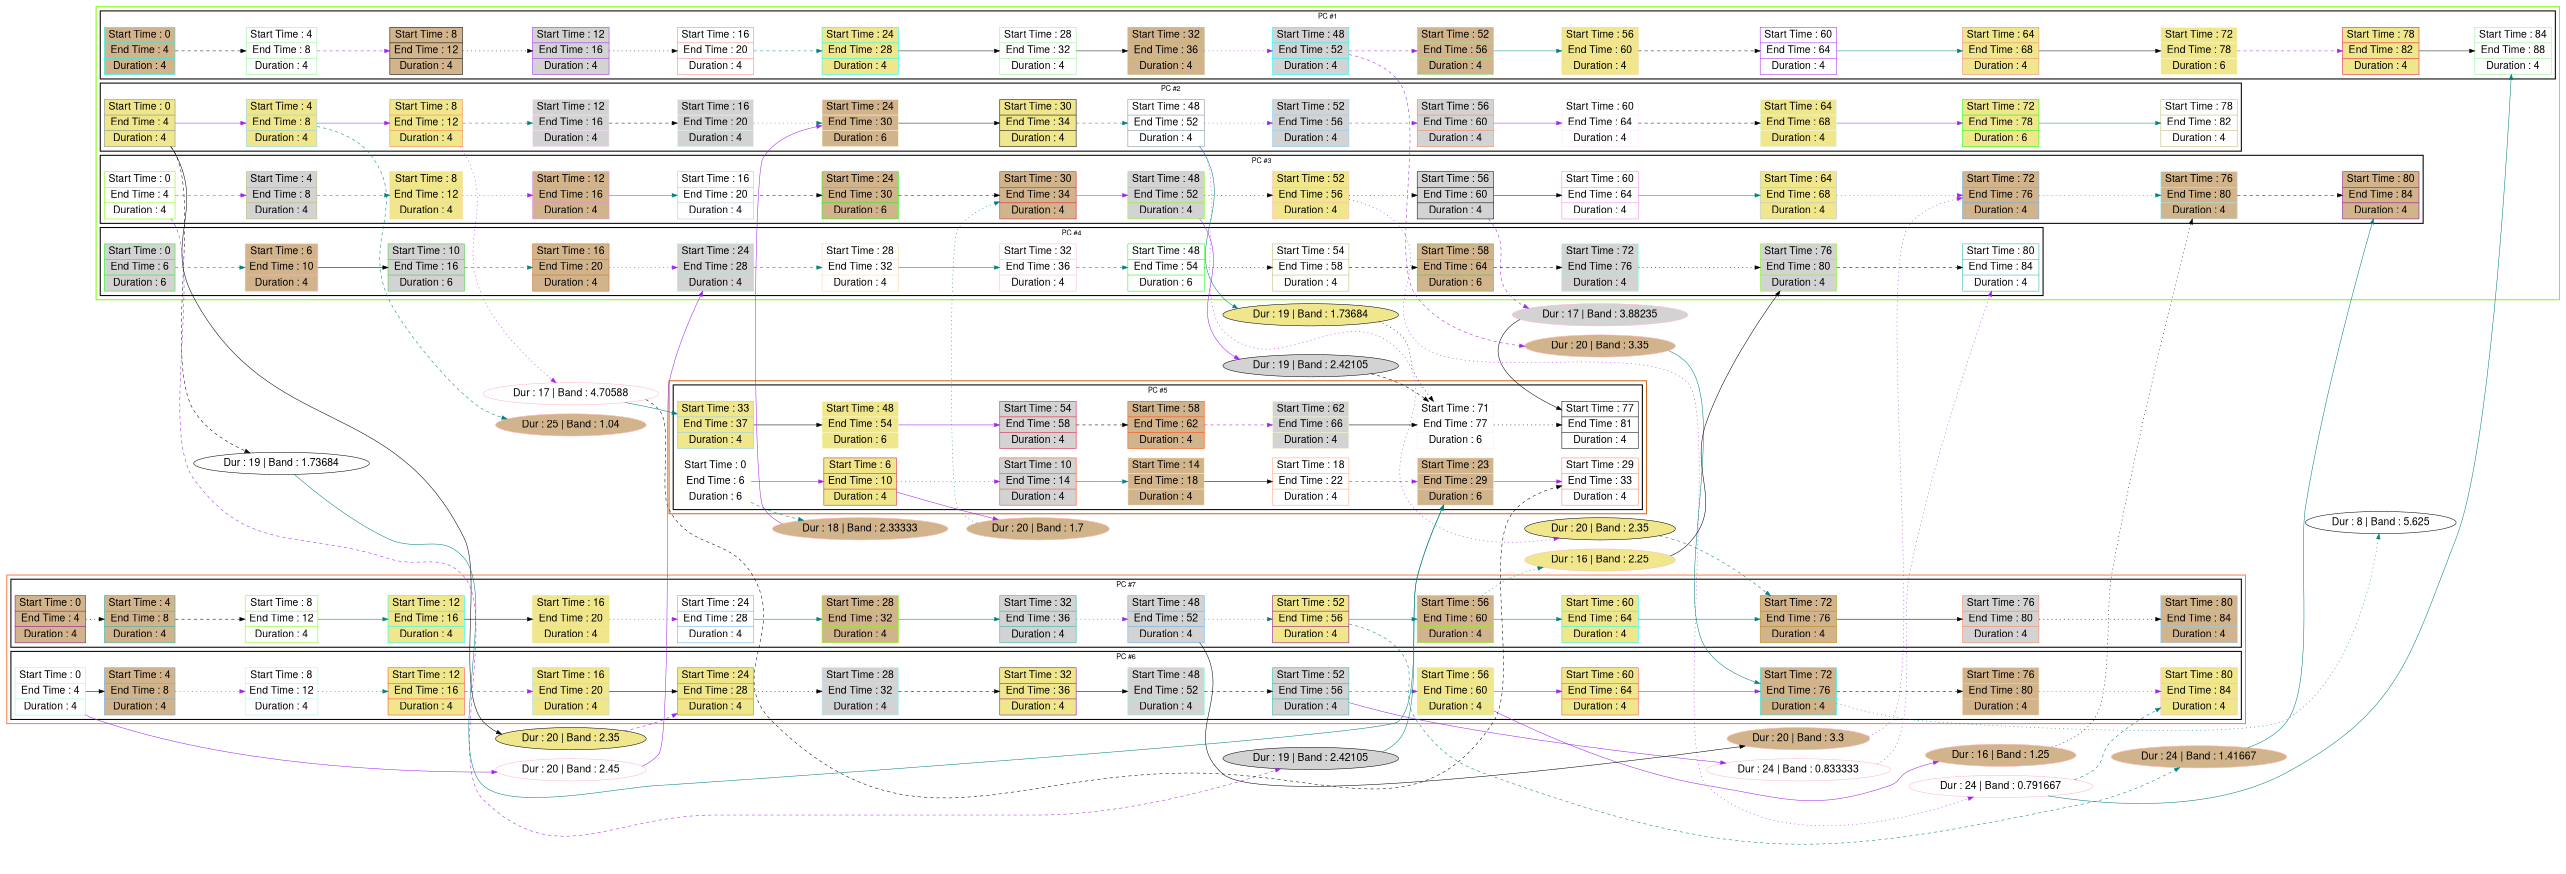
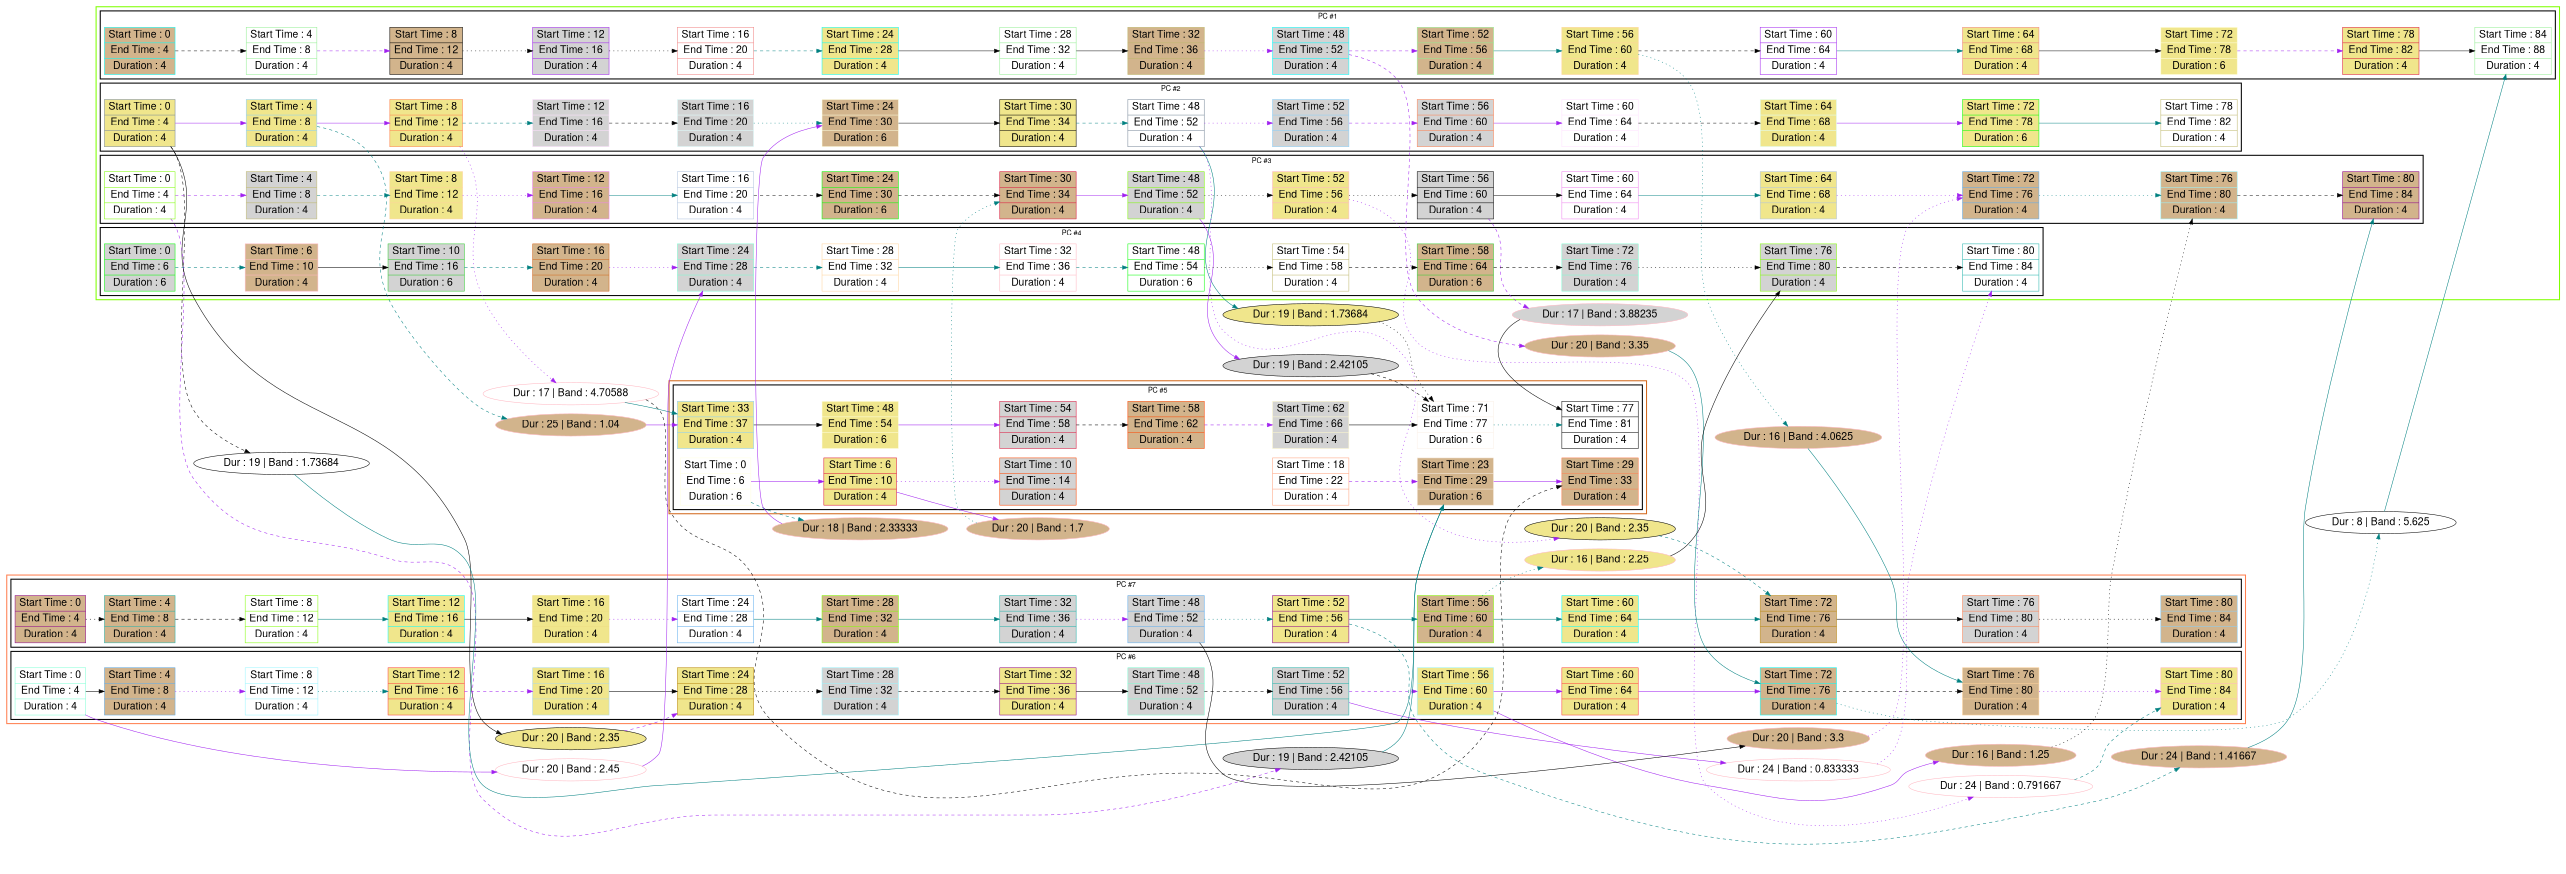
edge "Dur : 25 | Band : 1.04" -> "Start Time : 33": added
edge "Start Time : 71" -> "Start Time : 77": color black -> teal
node "Dur : 16 | Band : 4.0625": added
node "Start Time : 14": removed
node "Start Time : 29": fillcolor white -> tan
edge "Dur : 24 | Band : 0.791667" -> "Start Time : 84": now "Dur : 8 | Band : 5.625" -> "Start Time : 84"
